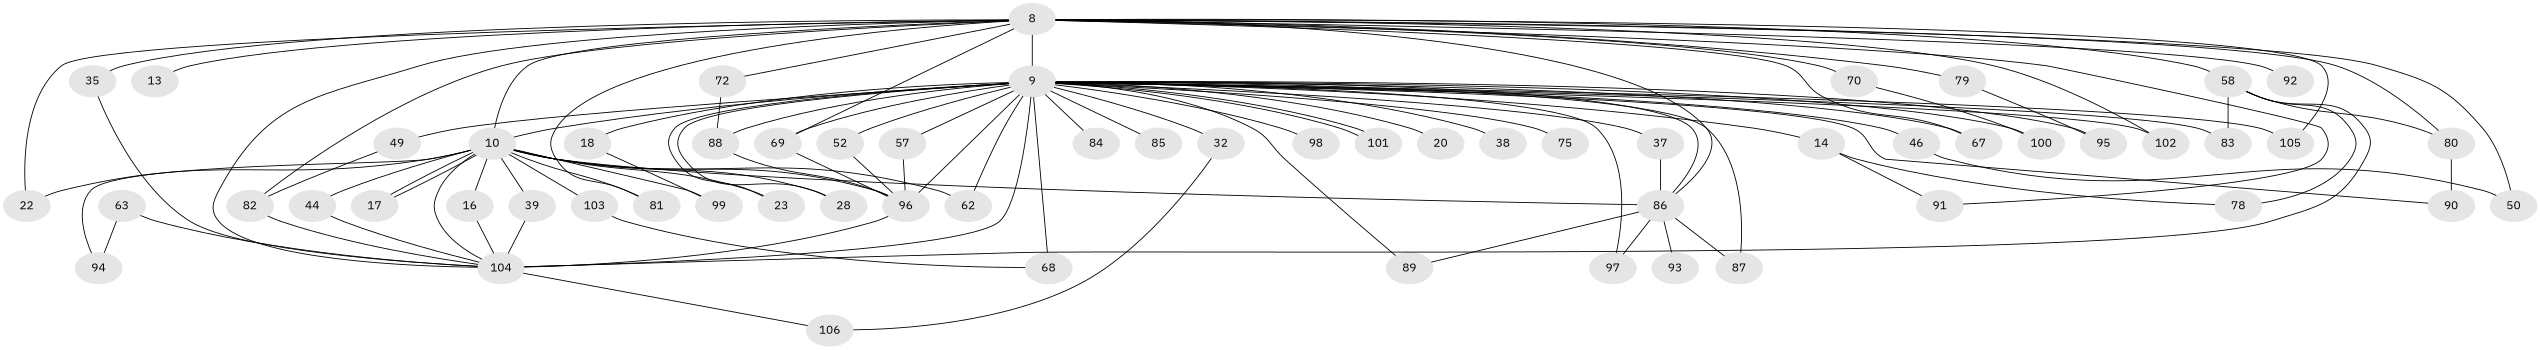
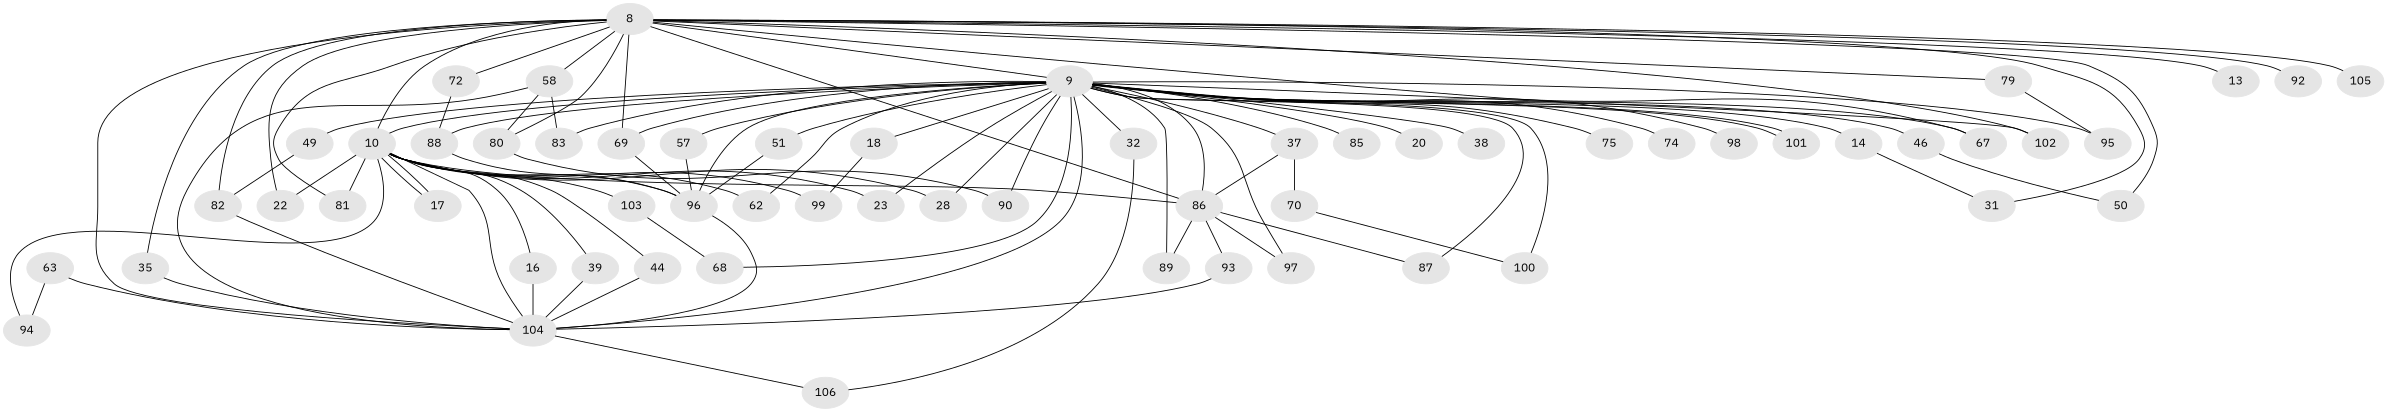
edge "8" -- "70": now "37" -- "70"
edge "9" -- "105": removed
node "52": label "52" -> "51"
node "84": label "84" -> "74"
node "91": label "91" -> "31"
node "78": removed
edge "93" -- "104": added
